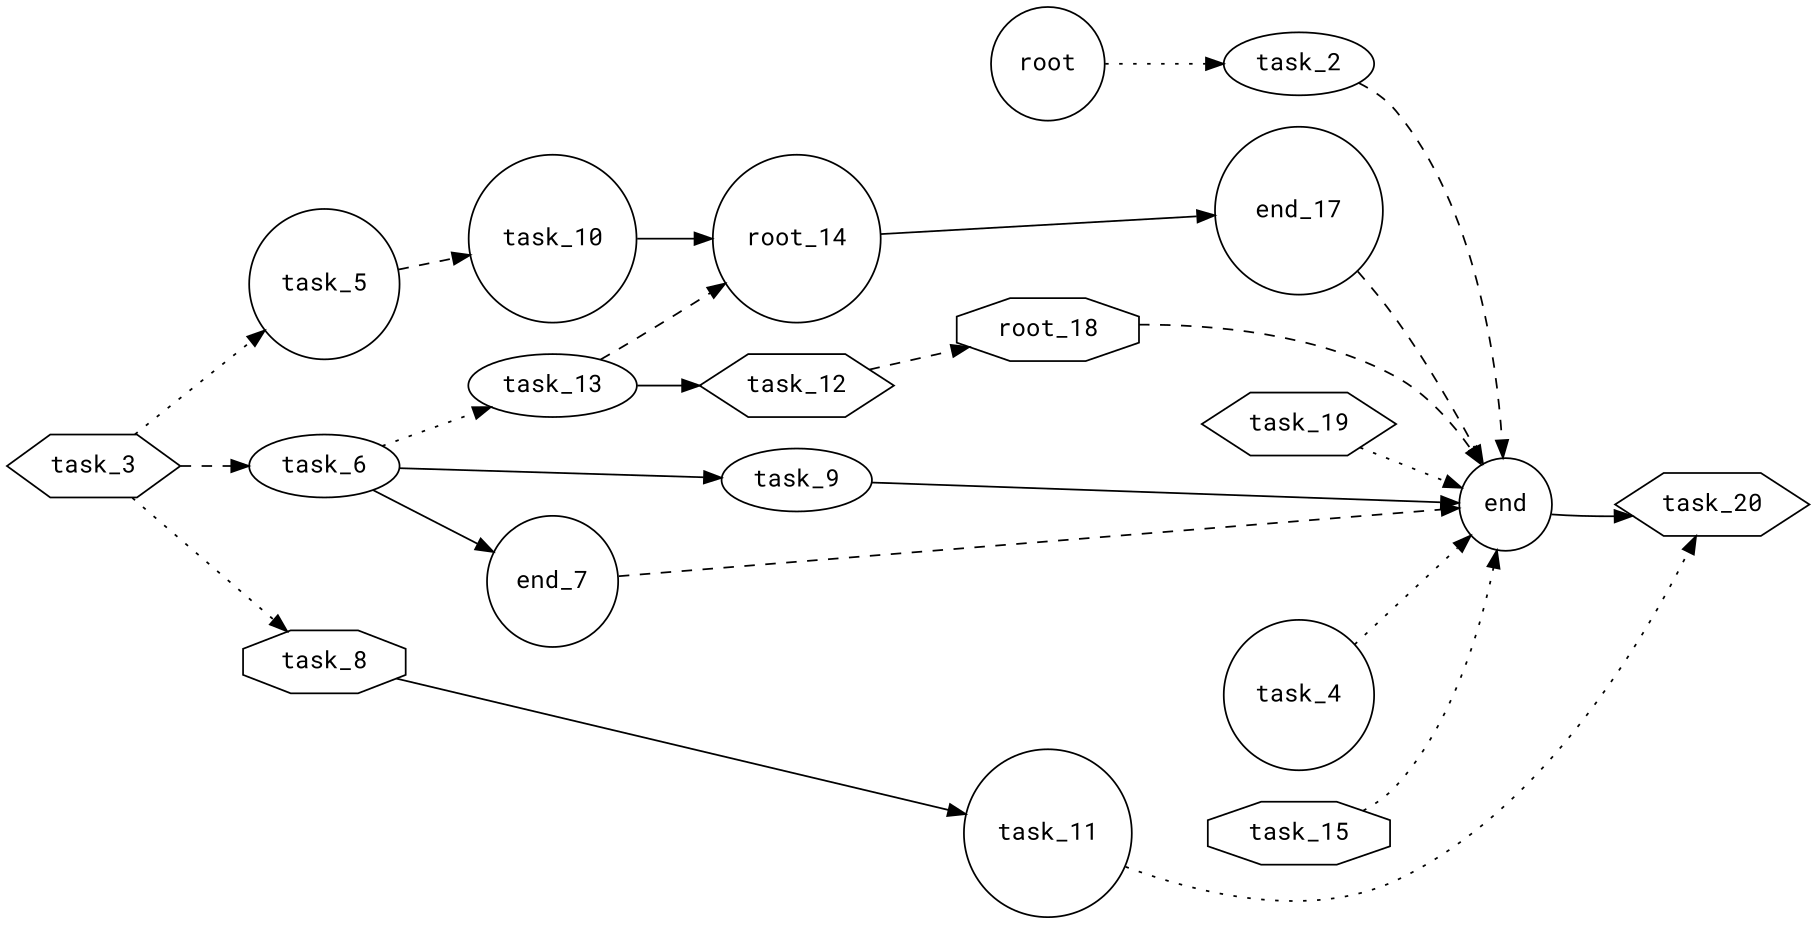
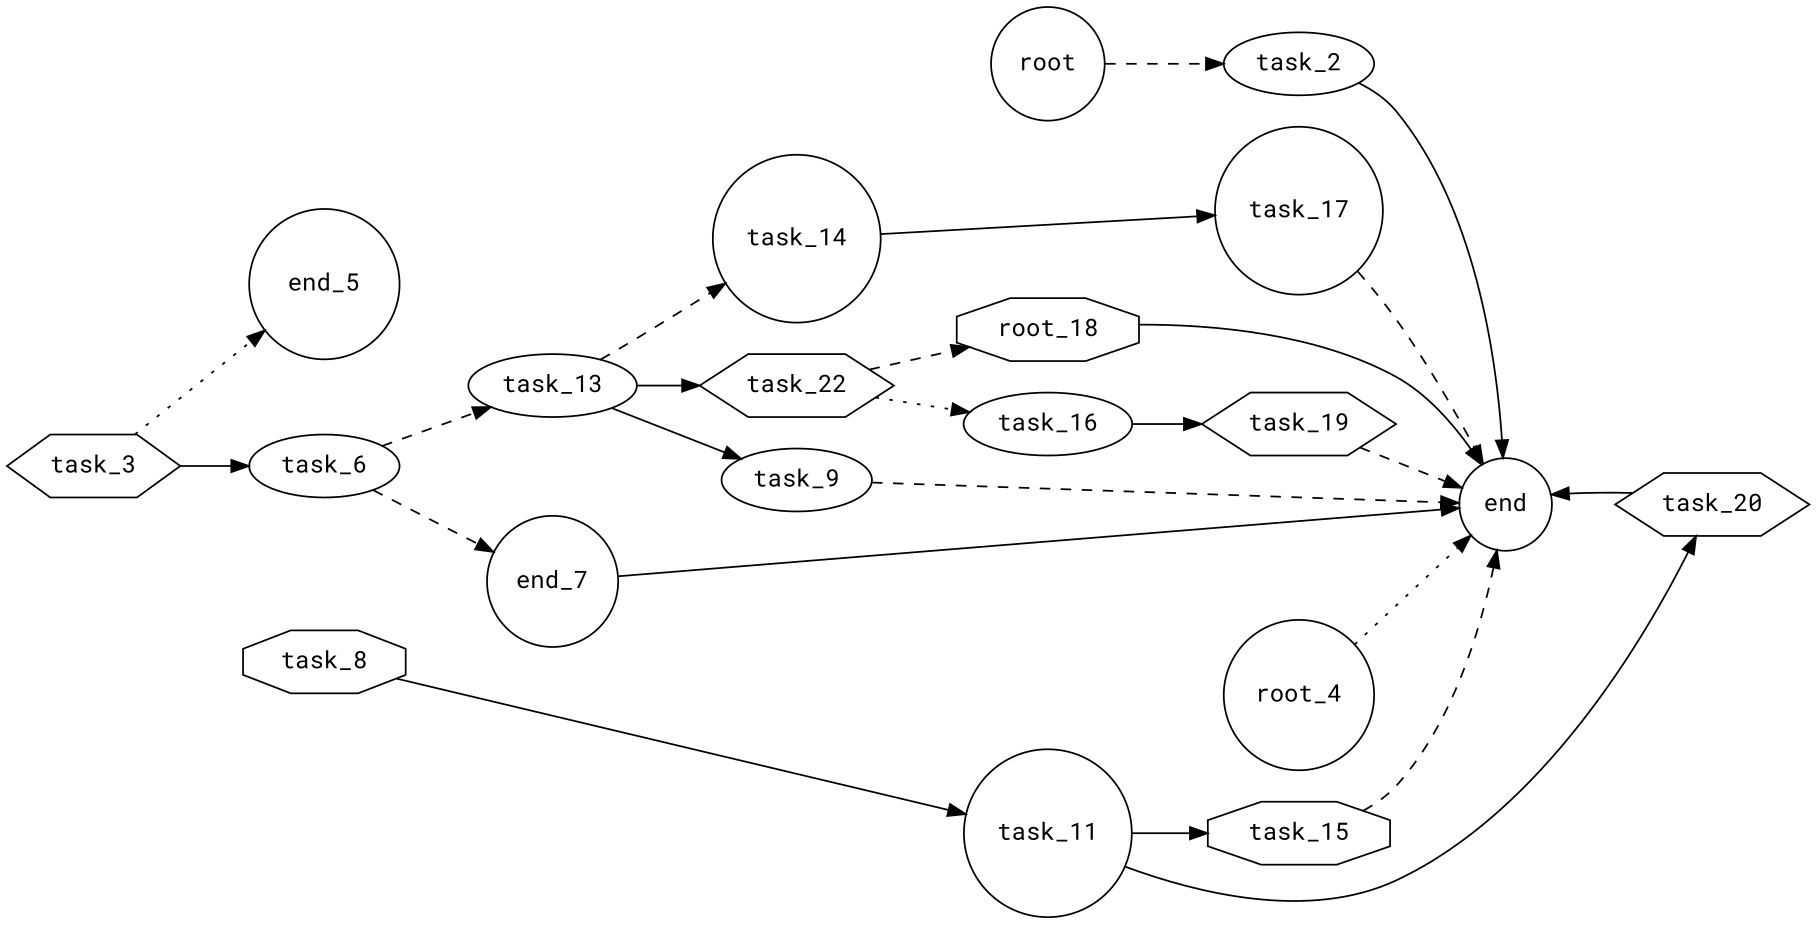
edge "root" -> "task_2": style dotted -> dashed
node "end_17": label "end_17" -> "task_17"
node "task_10": removed
node "root_14": label "root_14" -> "task_14"
edge "task_2" -> "end": style dashed -> solid
node "task_5": label "task_5" -> "end_5"
edge "root_18" -> "end": style dashed -> solid
node "task_12": label "task_12" -> "task_22"
node "task_16": added
edge "task_6" -> "task_13": style dotted -> dashed
edge "task_19" -> "end": style dotted -> dashed
edge "task_3" -> "task_6": style dashed -> solid
edge "task_6" -> "task_9": now "task_13" -> "task_9"
edge "task_9" -> "end": style solid -> dashed
edge "end" -> "task_20": reversed
edge "task_6" -> "end_7": style solid -> dashed
edge "end_7" -> "end": style dashed -> solid
edge "task_3" -> "task_8": removed
node "task_4": label "task_4" -> "root_4"
edge "task_15" -> "end": style dotted -> dashed
edge "task_11" -> "task_15": added
edge "task_11" -> "task_20": style dotted -> solid
